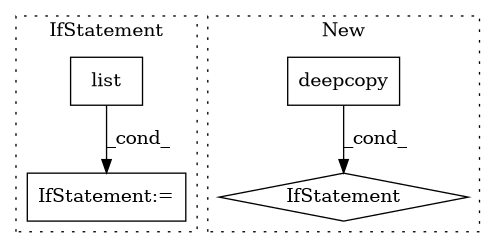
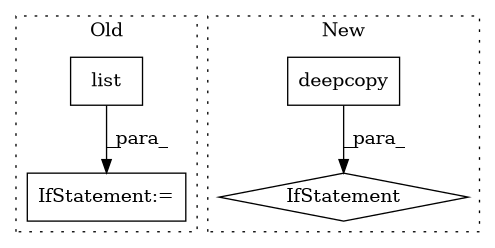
cluster "IfStatement": label "IfStatement" -> "Old"
edge "list" -> "IfStatement:=": label "_cond_" -> "_para_"
edge "deepcopy" -> "IfStatement": label "_cond_" -> "_para_"
